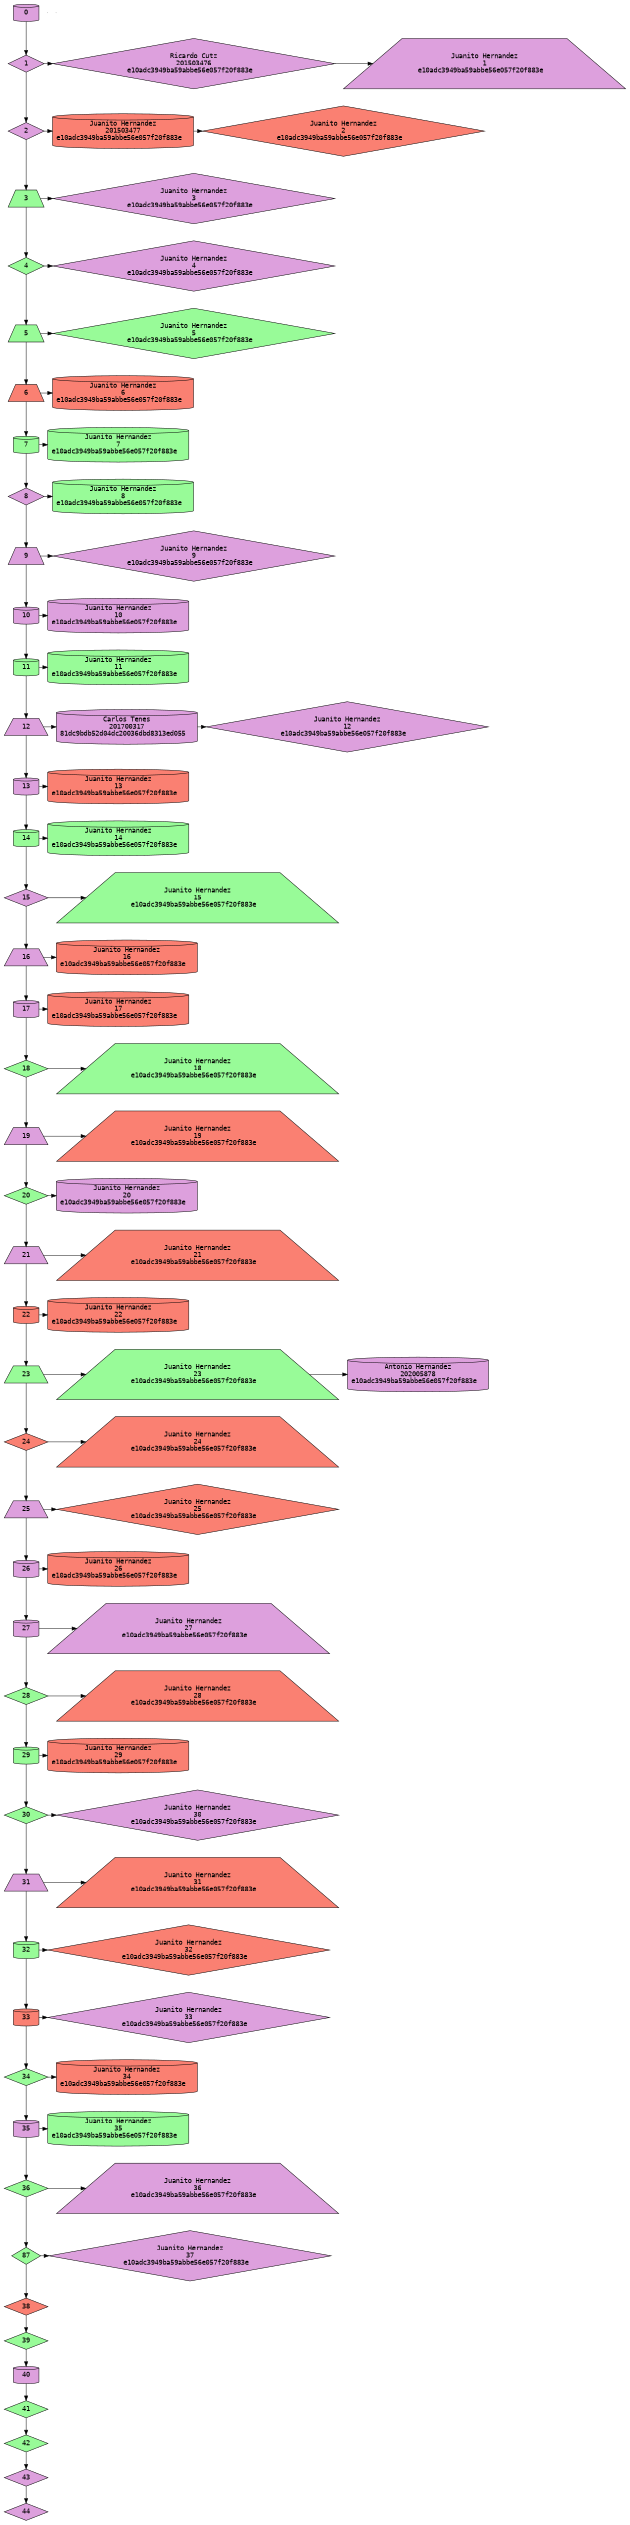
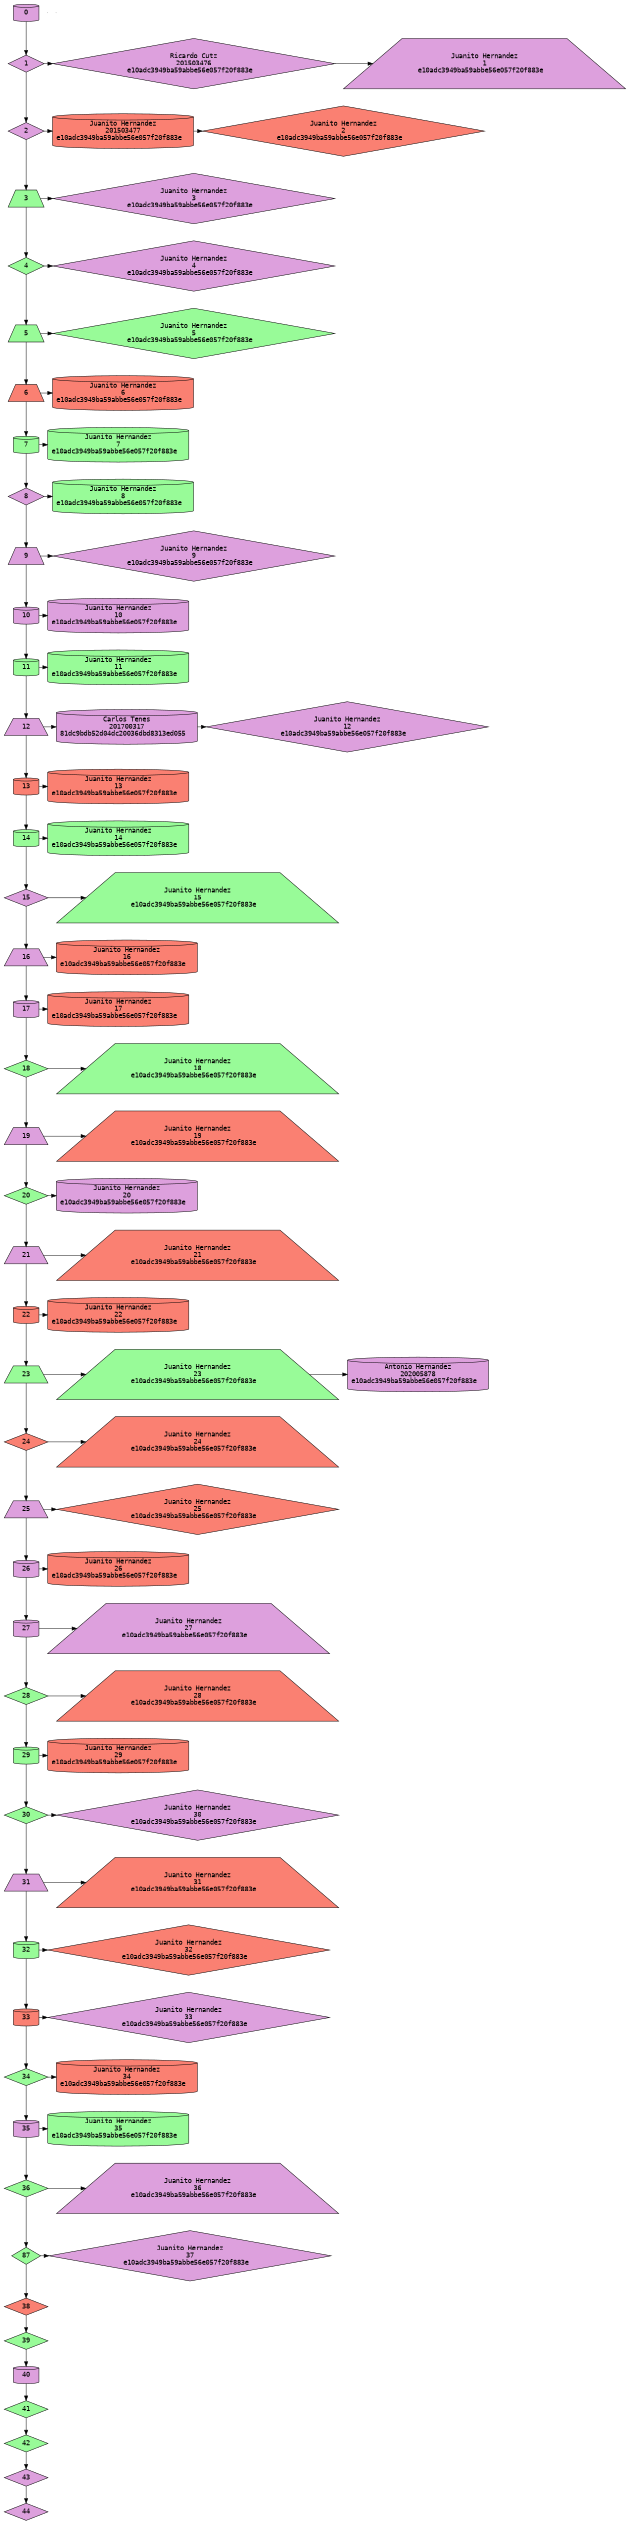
node "13": fillcolor plum -> salmon
